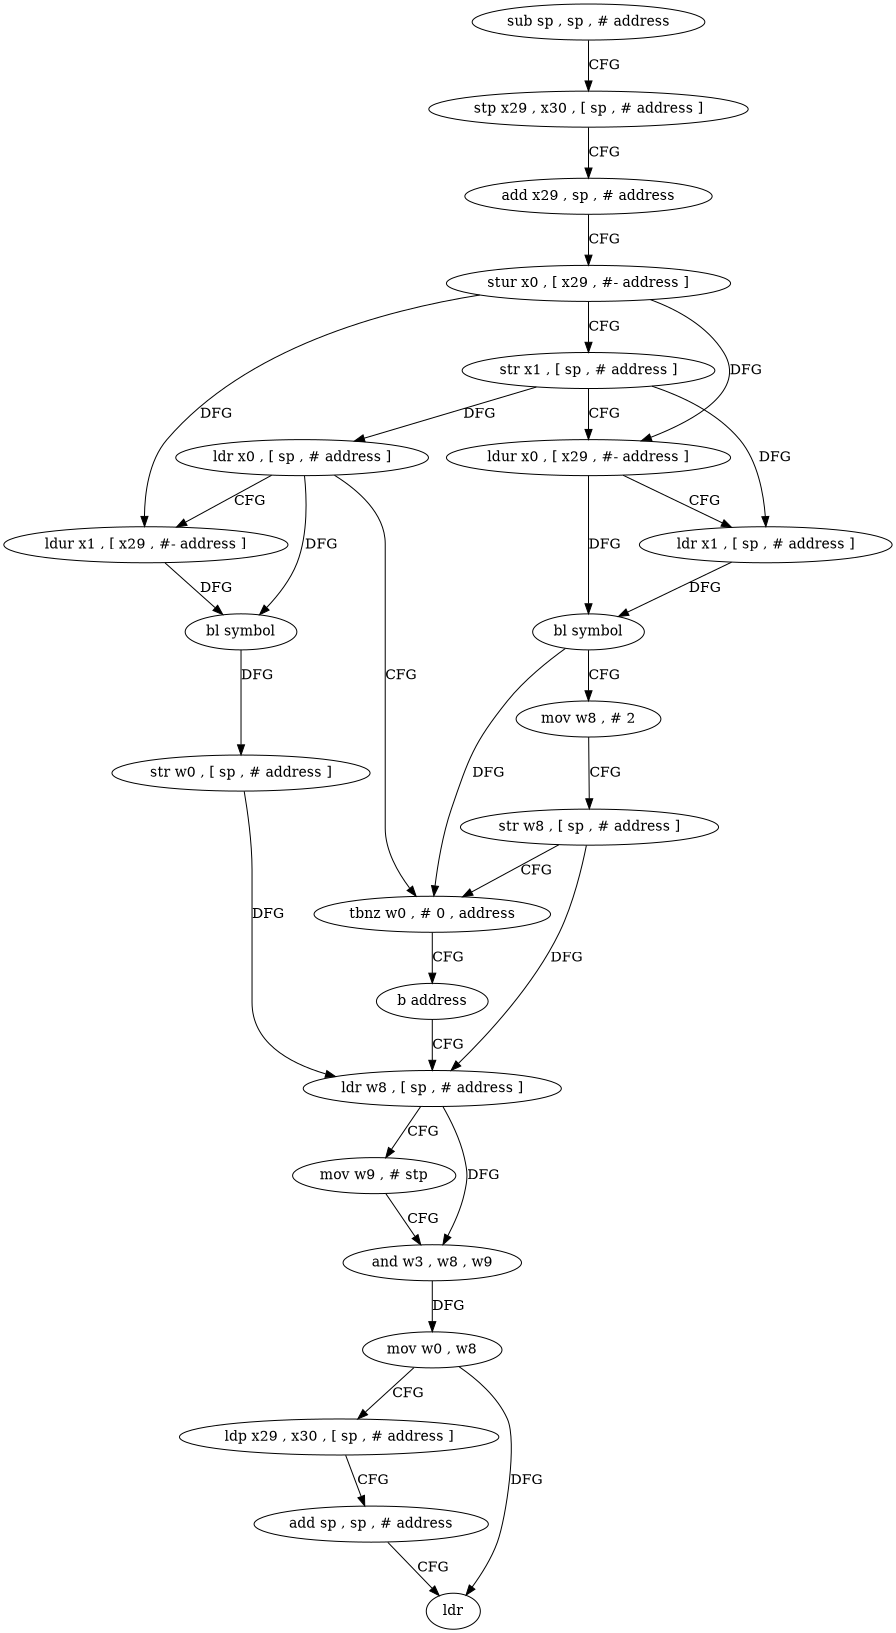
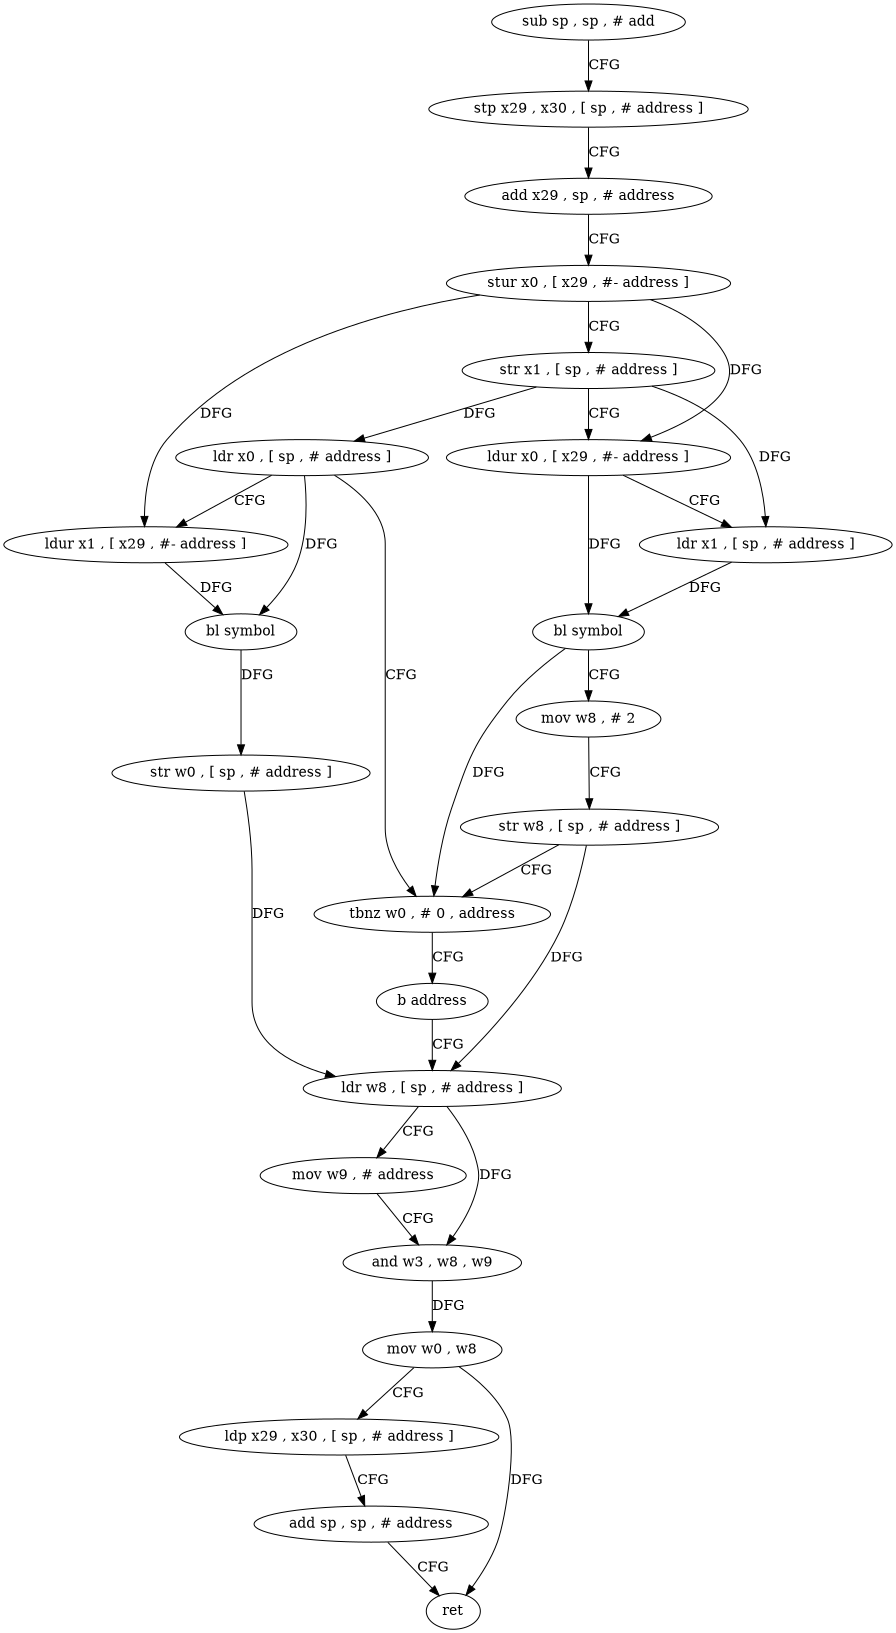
node "sub sp , sp , # address": label "sub sp , sp , # address" -> "sub sp , sp , # add"
node "mov w9 , # stp": label "mov w9 , # stp" -> "mov w9 , # address"
node "ldr": label "ldr" -> "ret"
